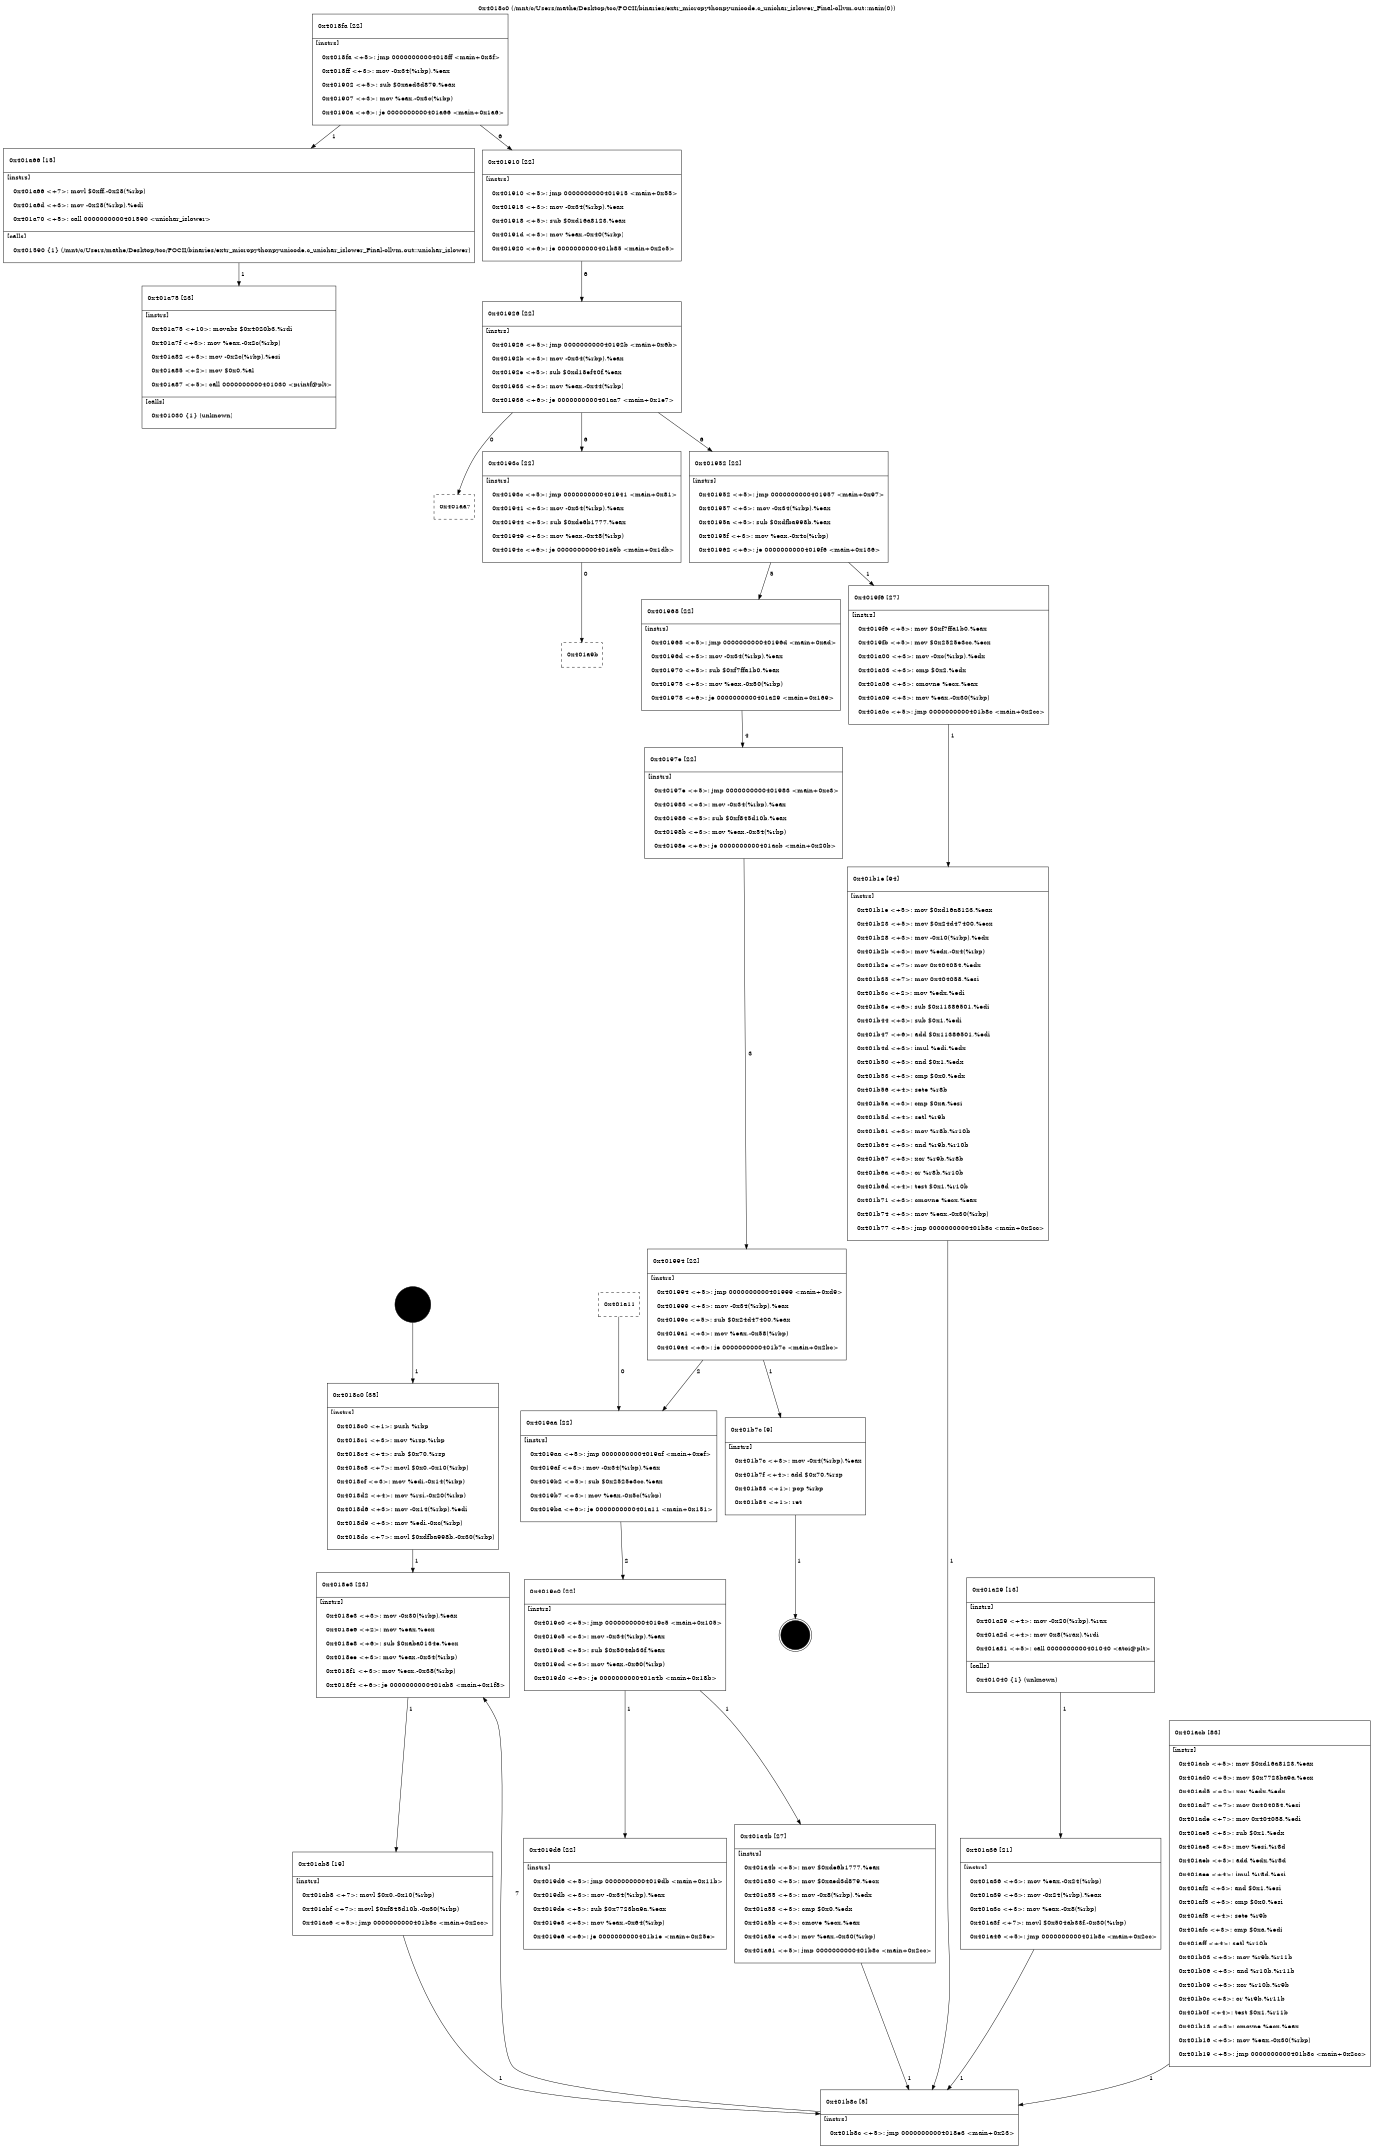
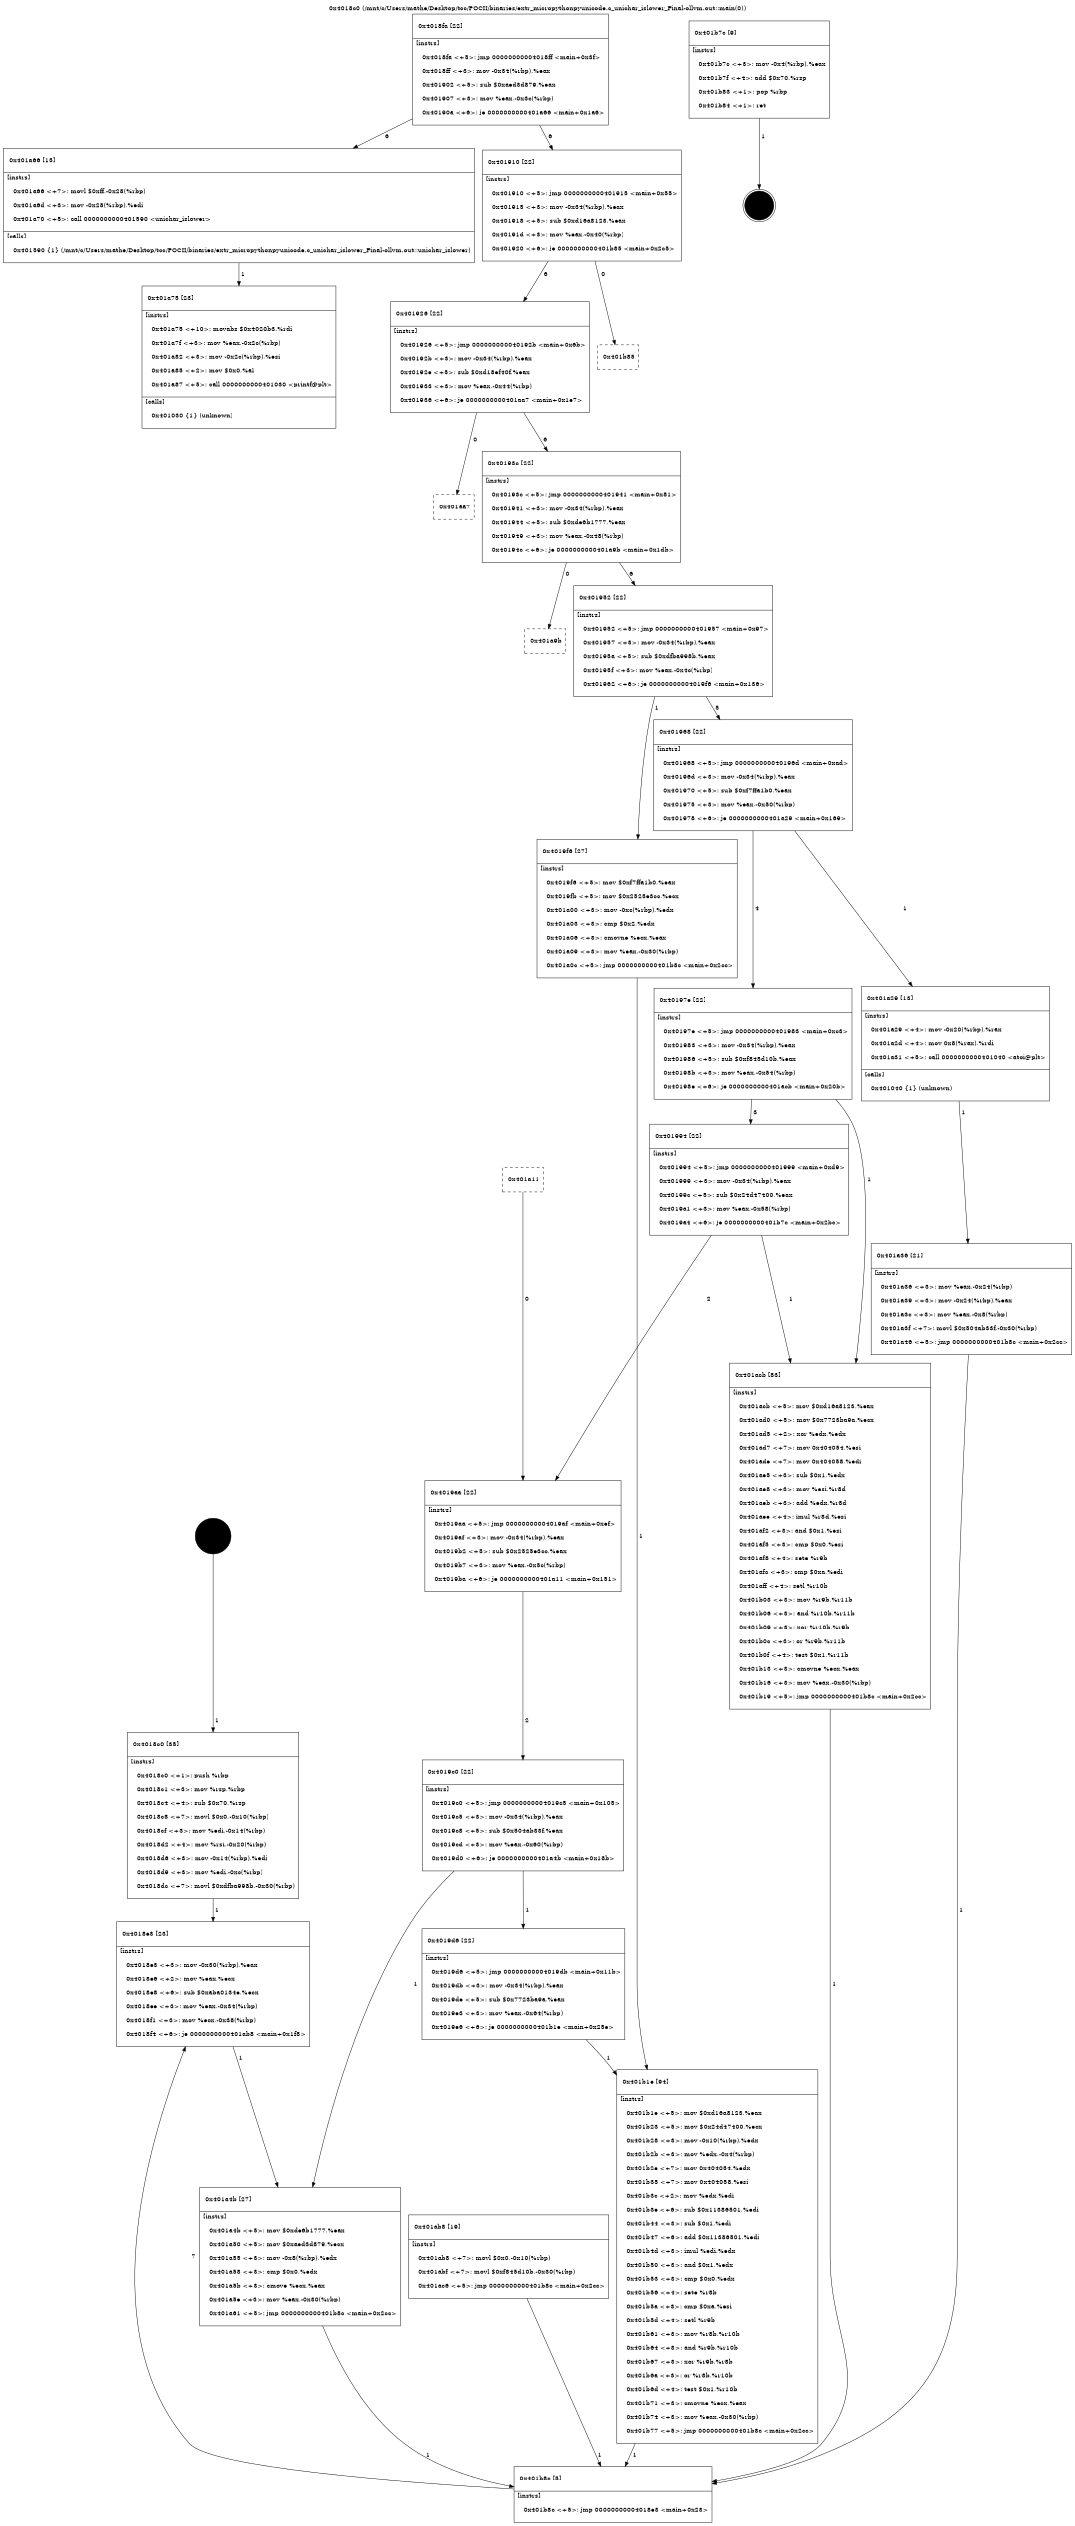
edge "0x4018fa [22]" -> "0x401a66 [15]": label " 1" -> " 6"
node "0x401b85": added
edge "0x401926 [22]" -> "0x401952 [22]": now "0x40193c [22]" -> "0x401952 [22]"
edge "0x401968 [22]" -> "0x401a29 [13]": added, label "1"
edge "0x40197e [22]" -> "0x401acb [83]": added, label "1"
edge "0x401994 [22]" -> "0x401b7c [9]": now "0x401994 [22]" -> "0x401acb [83]"
edge "0x4018e3 [23]" -> "0x401ab8 [19]": now "0x4018e3 [23]" -> "0x401a4b [27]"
edge "0x4019d6 [22]" -> "0x401b1e [94]": added, label "1"
